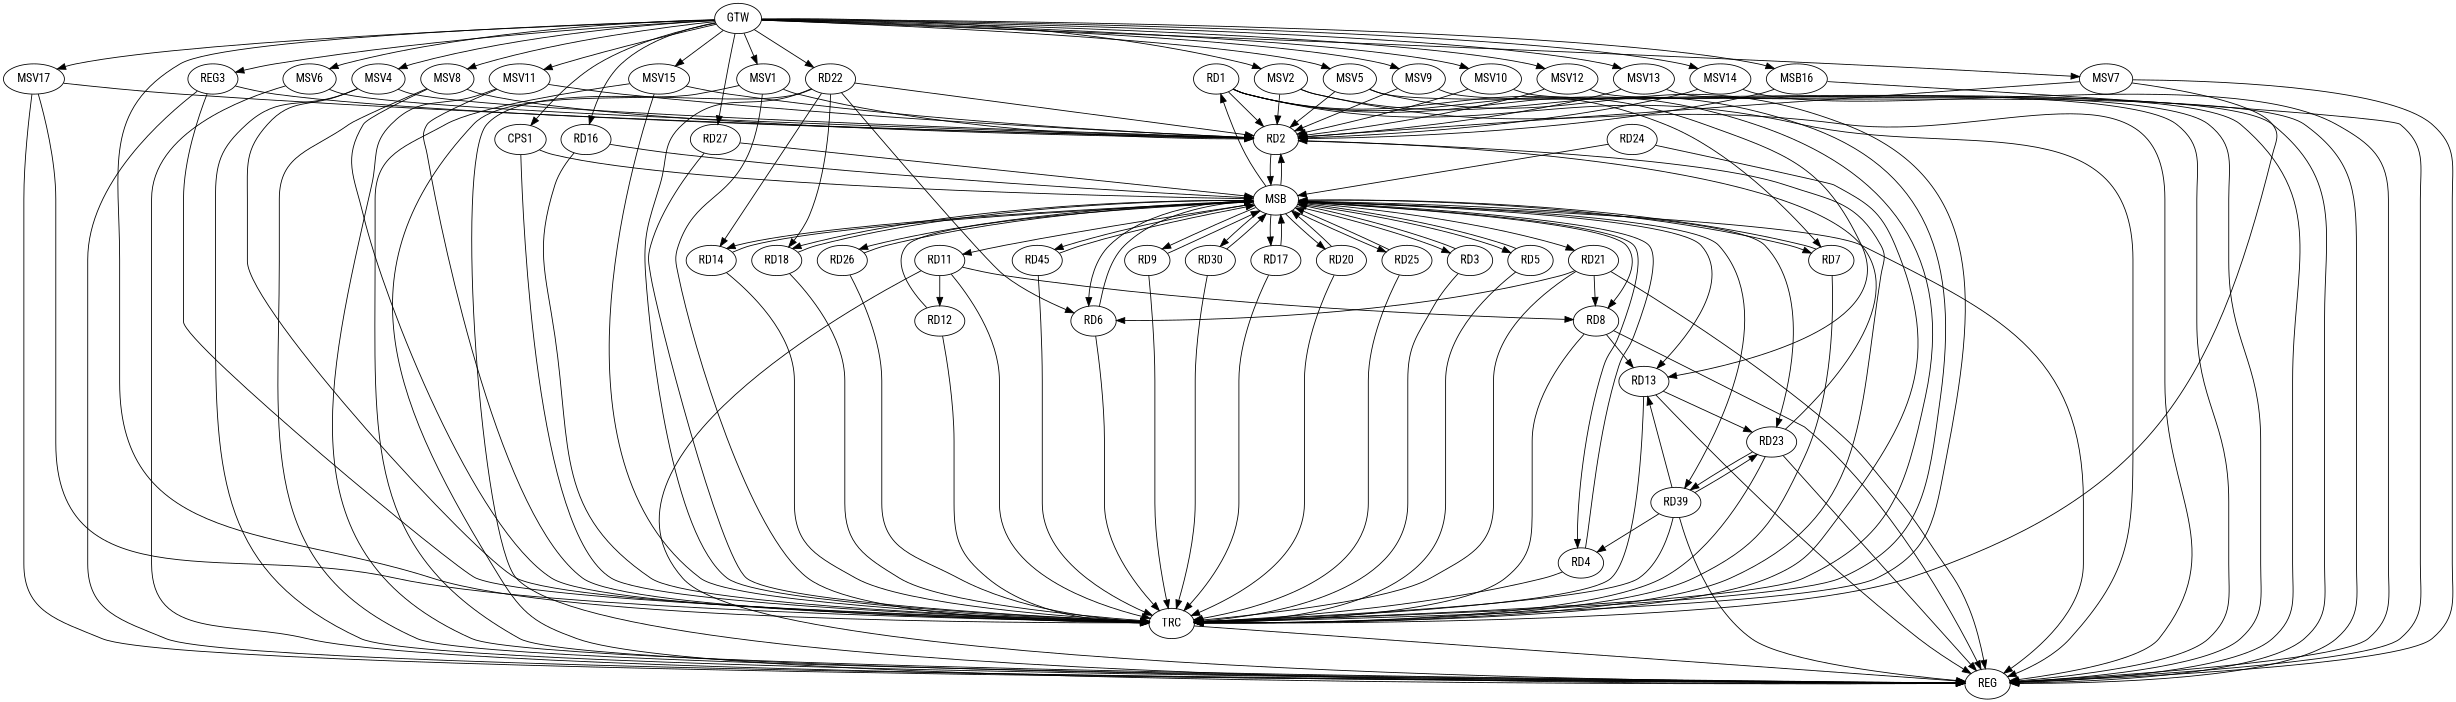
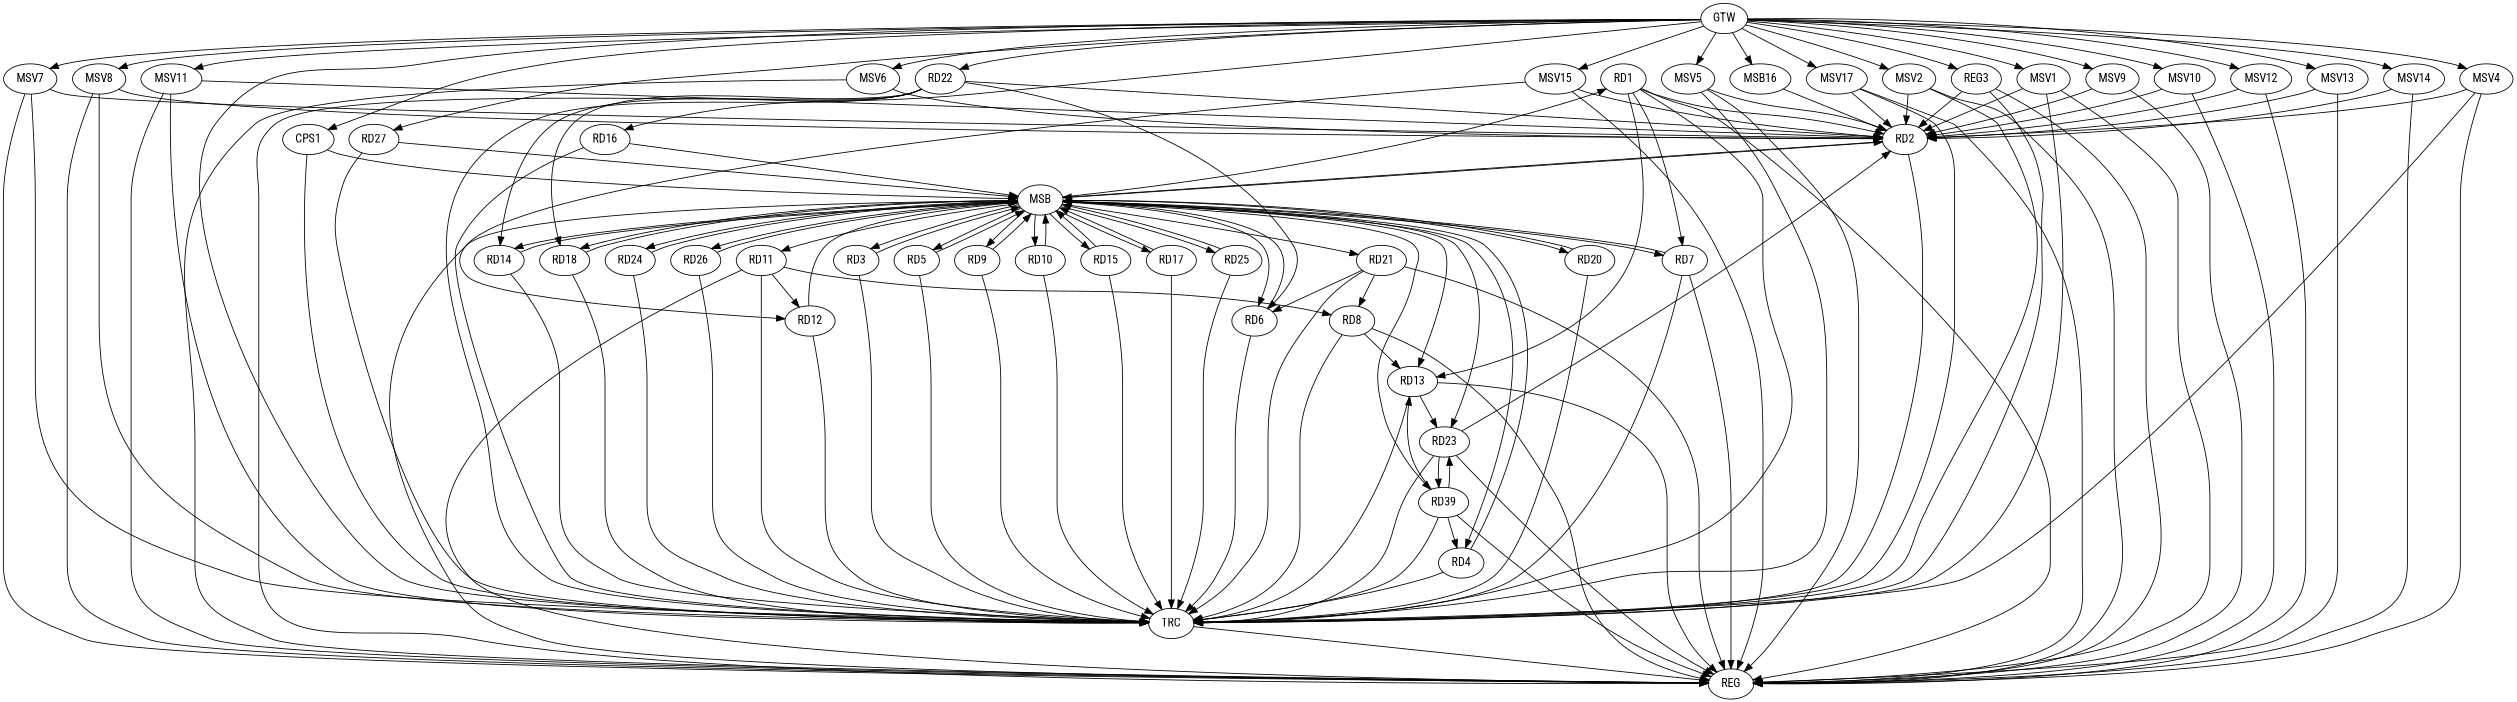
edge "MSB" -> "RD8": now "MSB" -> "RD24"
node "RD45": label "RD45" -> "RD15"
node "RD30": label "RD30" -> "RD10"
edge "MSB16" -> "REG": now "RD7" -> "REG"
edge "MSV15" -> "TRC": now "MSV15" -> "RD12"
